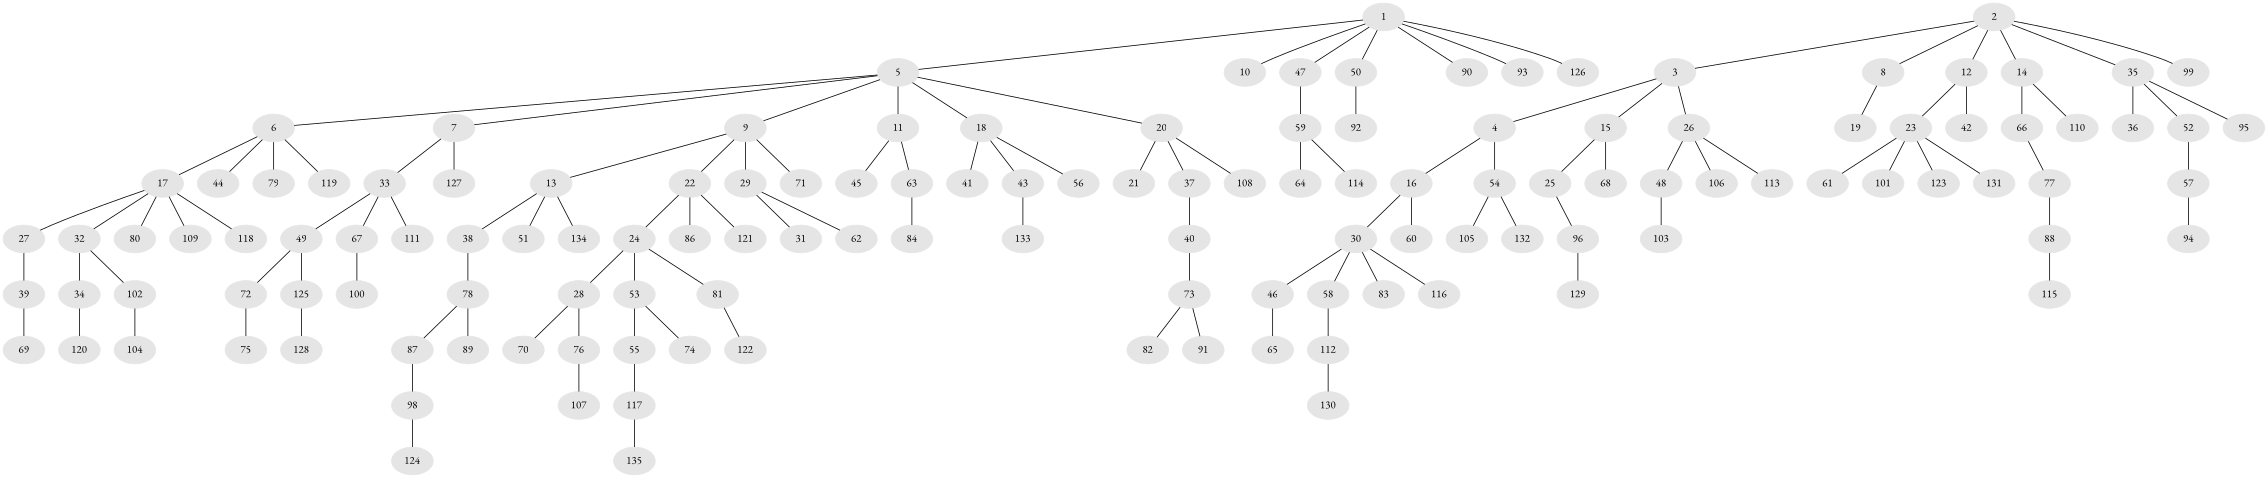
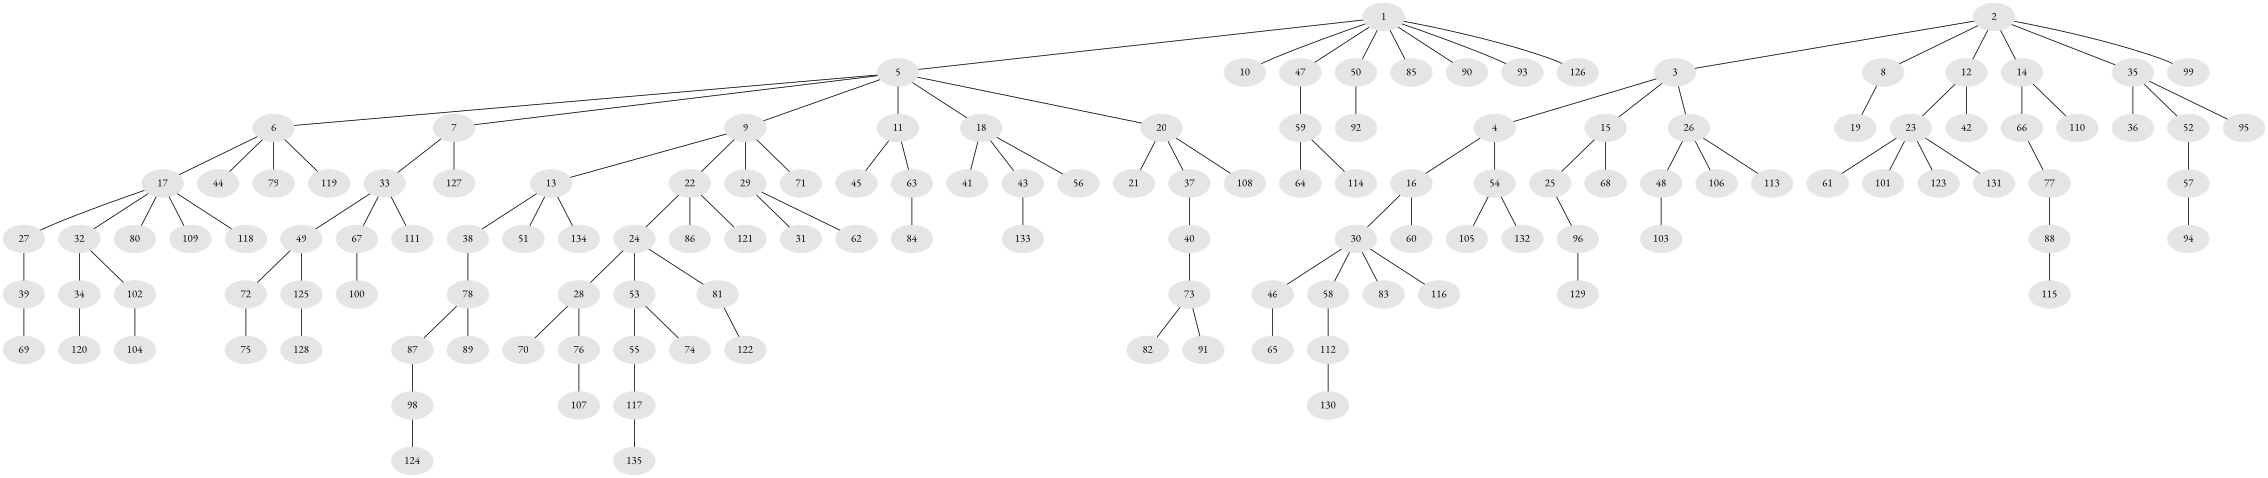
node "85": added
